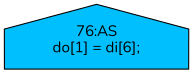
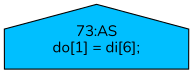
node "76:AS do[1] = di[6];": label "76:AS do[1] = di[6];" -> "73:AS do[1] = di[6];"
